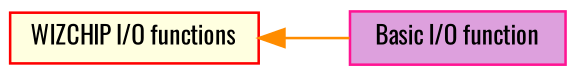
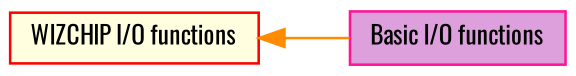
node "Basic I/O function": label "Basic I/O function" -> "Basic I/O functions"
